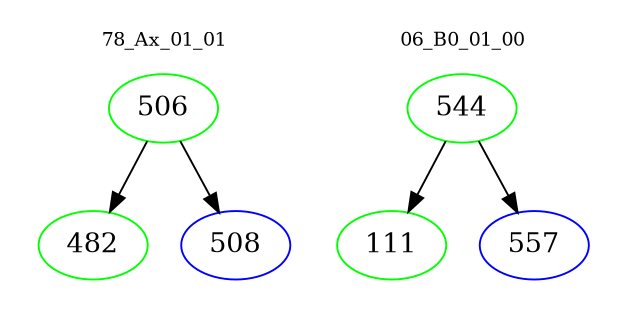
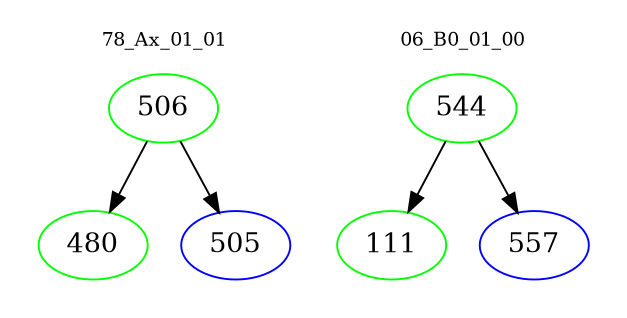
node "482": label "482" -> "480"
node "508": label "508" -> "505"
